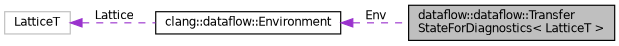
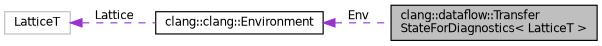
node "clang::dataflow::Environment": label "clang::dataflow::Environment" -> "clang::clang::Environment"
node "dataflow::dataflow::Transfer StateForDiagnostics< LatticeT >": label "dataflow::dataflow::Transfer StateForDiagnostics< LatticeT >" -> "clang::dataflow::Transfer StateForDiagnostics< LatticeT >"
